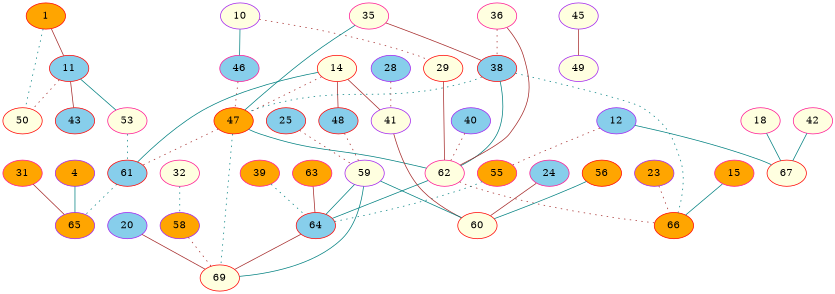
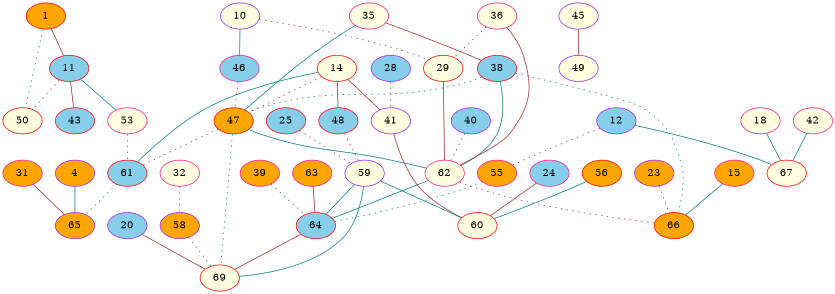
edge "36" -- "38": now "36" -- "29"
